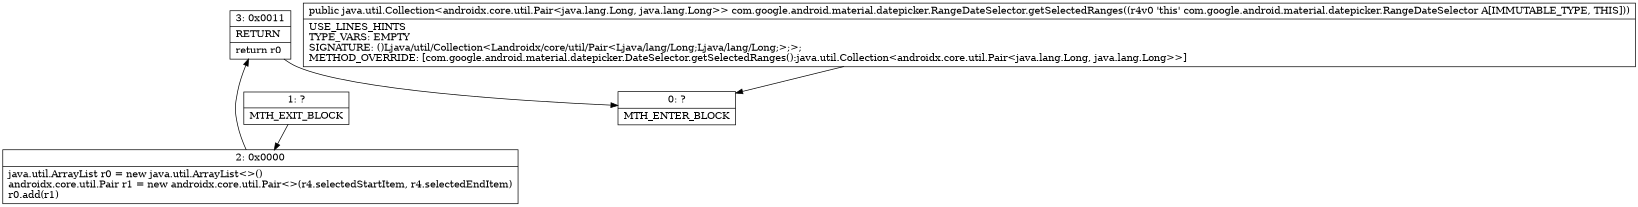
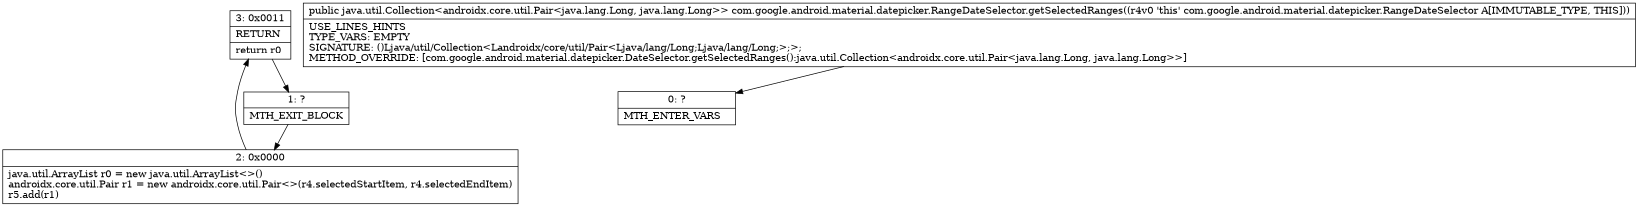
edge "3: 0x0011" -> "0: ?": now "3: 0x0011" -> "1: ?"
node "0: ?": text "MTH_ENTER_BLOCK" -> "MTH_ENTER_VARS"
node "2: 0x0000": text "r0.add(r1)" -> "r5.add(r1)"
